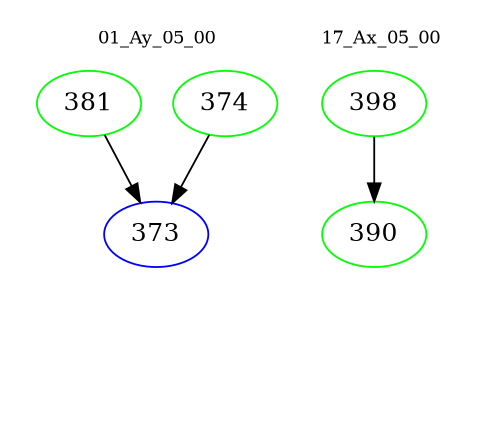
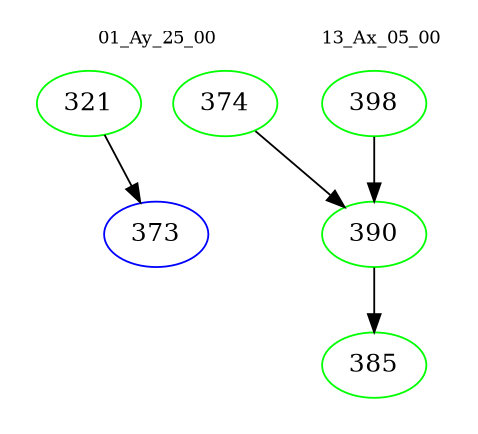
cluster "01_Ay_05_00": label "01_Ay_05_00" -> "01_Ay_25_00"
cluster "17_Ax_05_00": label "17_Ax_05_00" -> "13_Ax_05_00"
node "381": label "381" -> "321"
edge "374" -> "373": now "374" -> "390"
node "385": added
